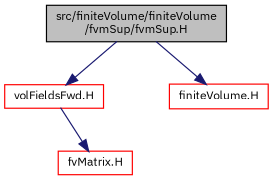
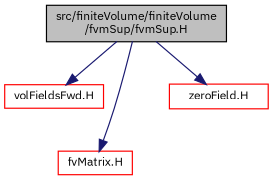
node "finiteVolume.H": label "finiteVolume.H" -> "zeroField.H"
edge "volFieldsFwd.H" -> "fvMatrix.H": now "src/finiteVolume/finiteVolume /fvmSup/fvmSup.H" -> "fvMatrix.H"
